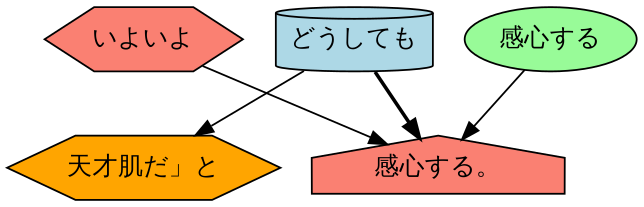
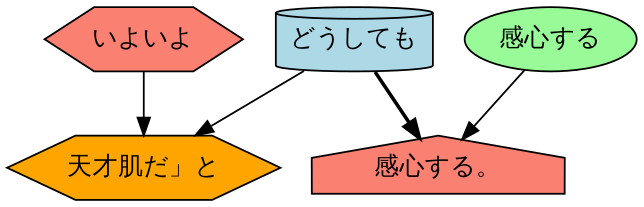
edge "いよいよ" -> "感心する。": now "いよいよ" -> "天才肌だ」と"
